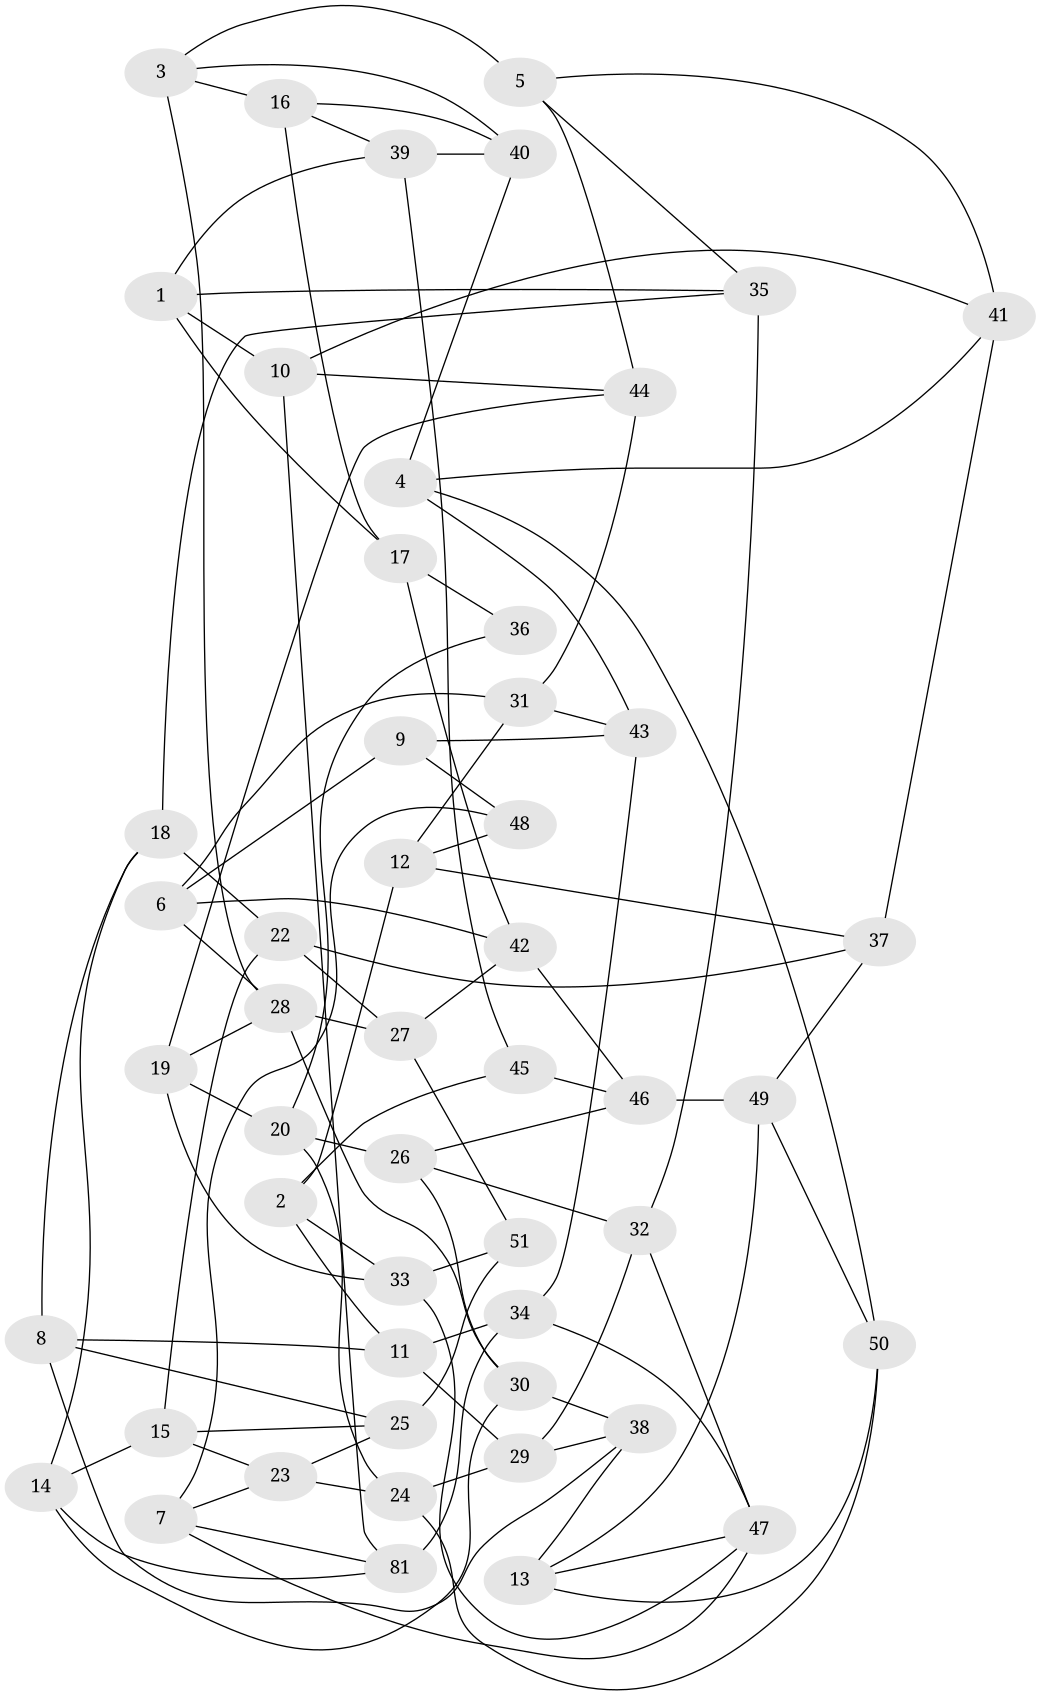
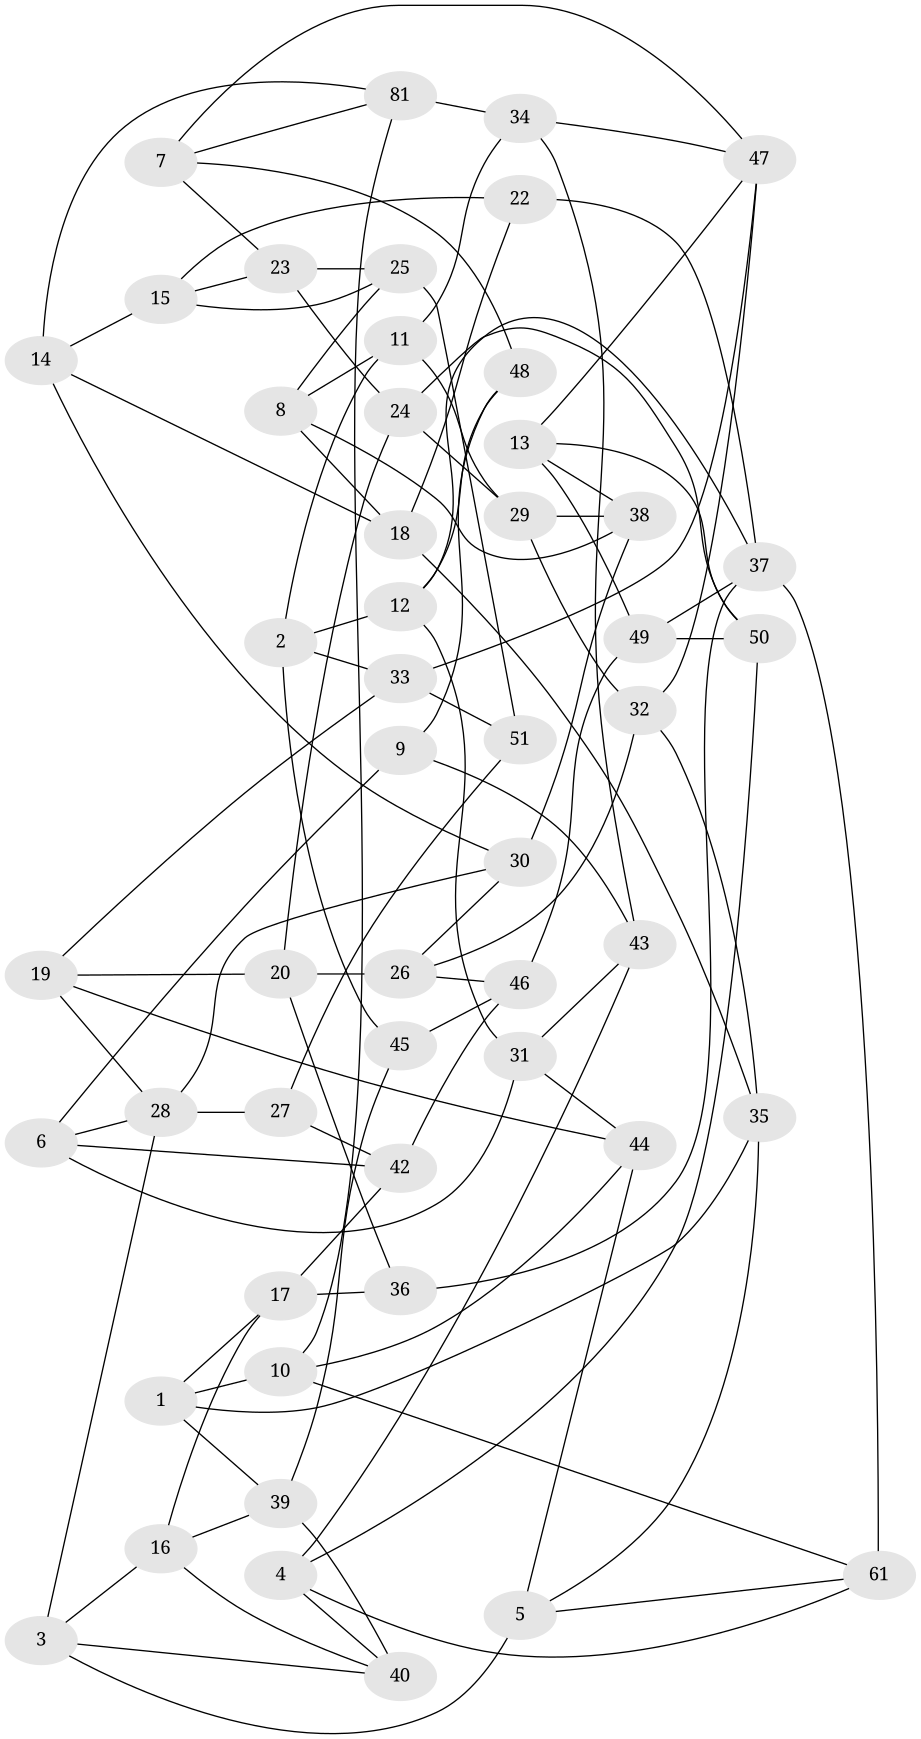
node "41": label "41" -> "61"
edge "22" -- "27": removed
edge "37" -- "36": added
